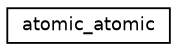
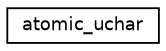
node "atomic_atomic": label "atomic_atomic" -> "atomic_uchar"
